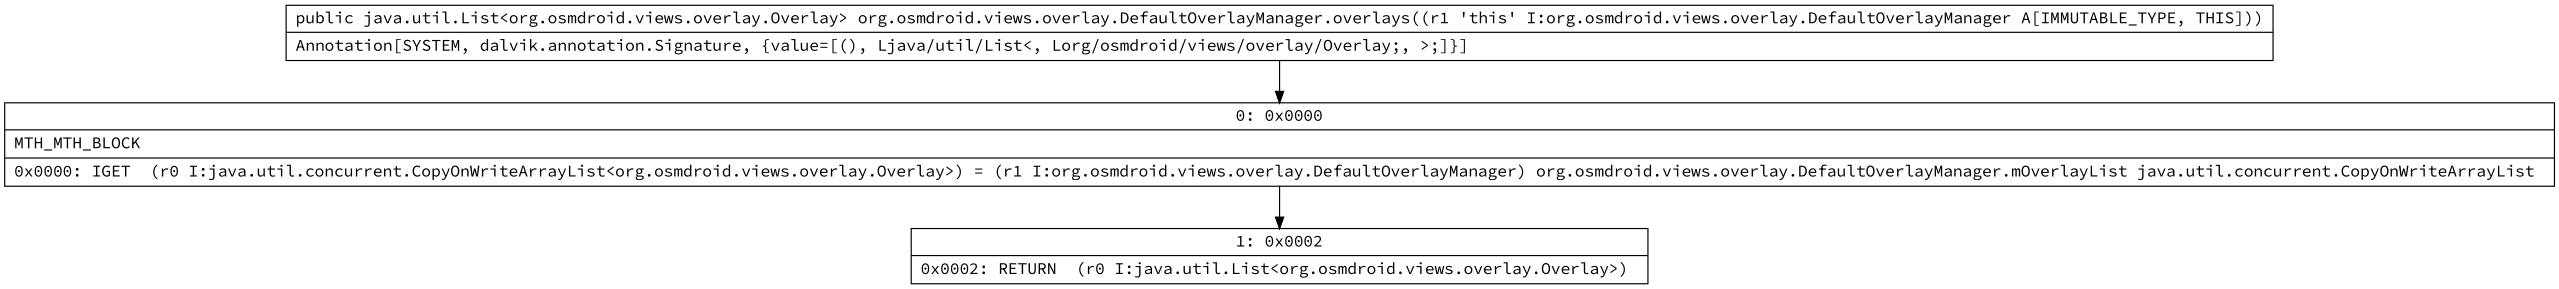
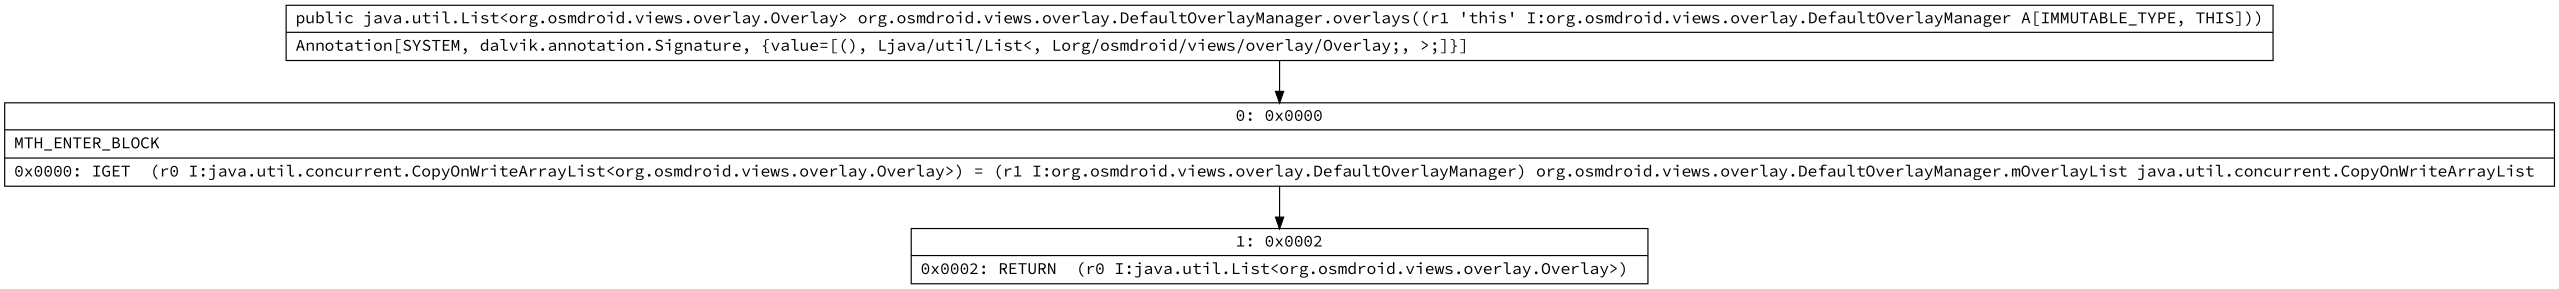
node "0: 0x0000": text "MTH_MTH_BLOCK" -> "MTH_ENTER_BLOCK"
